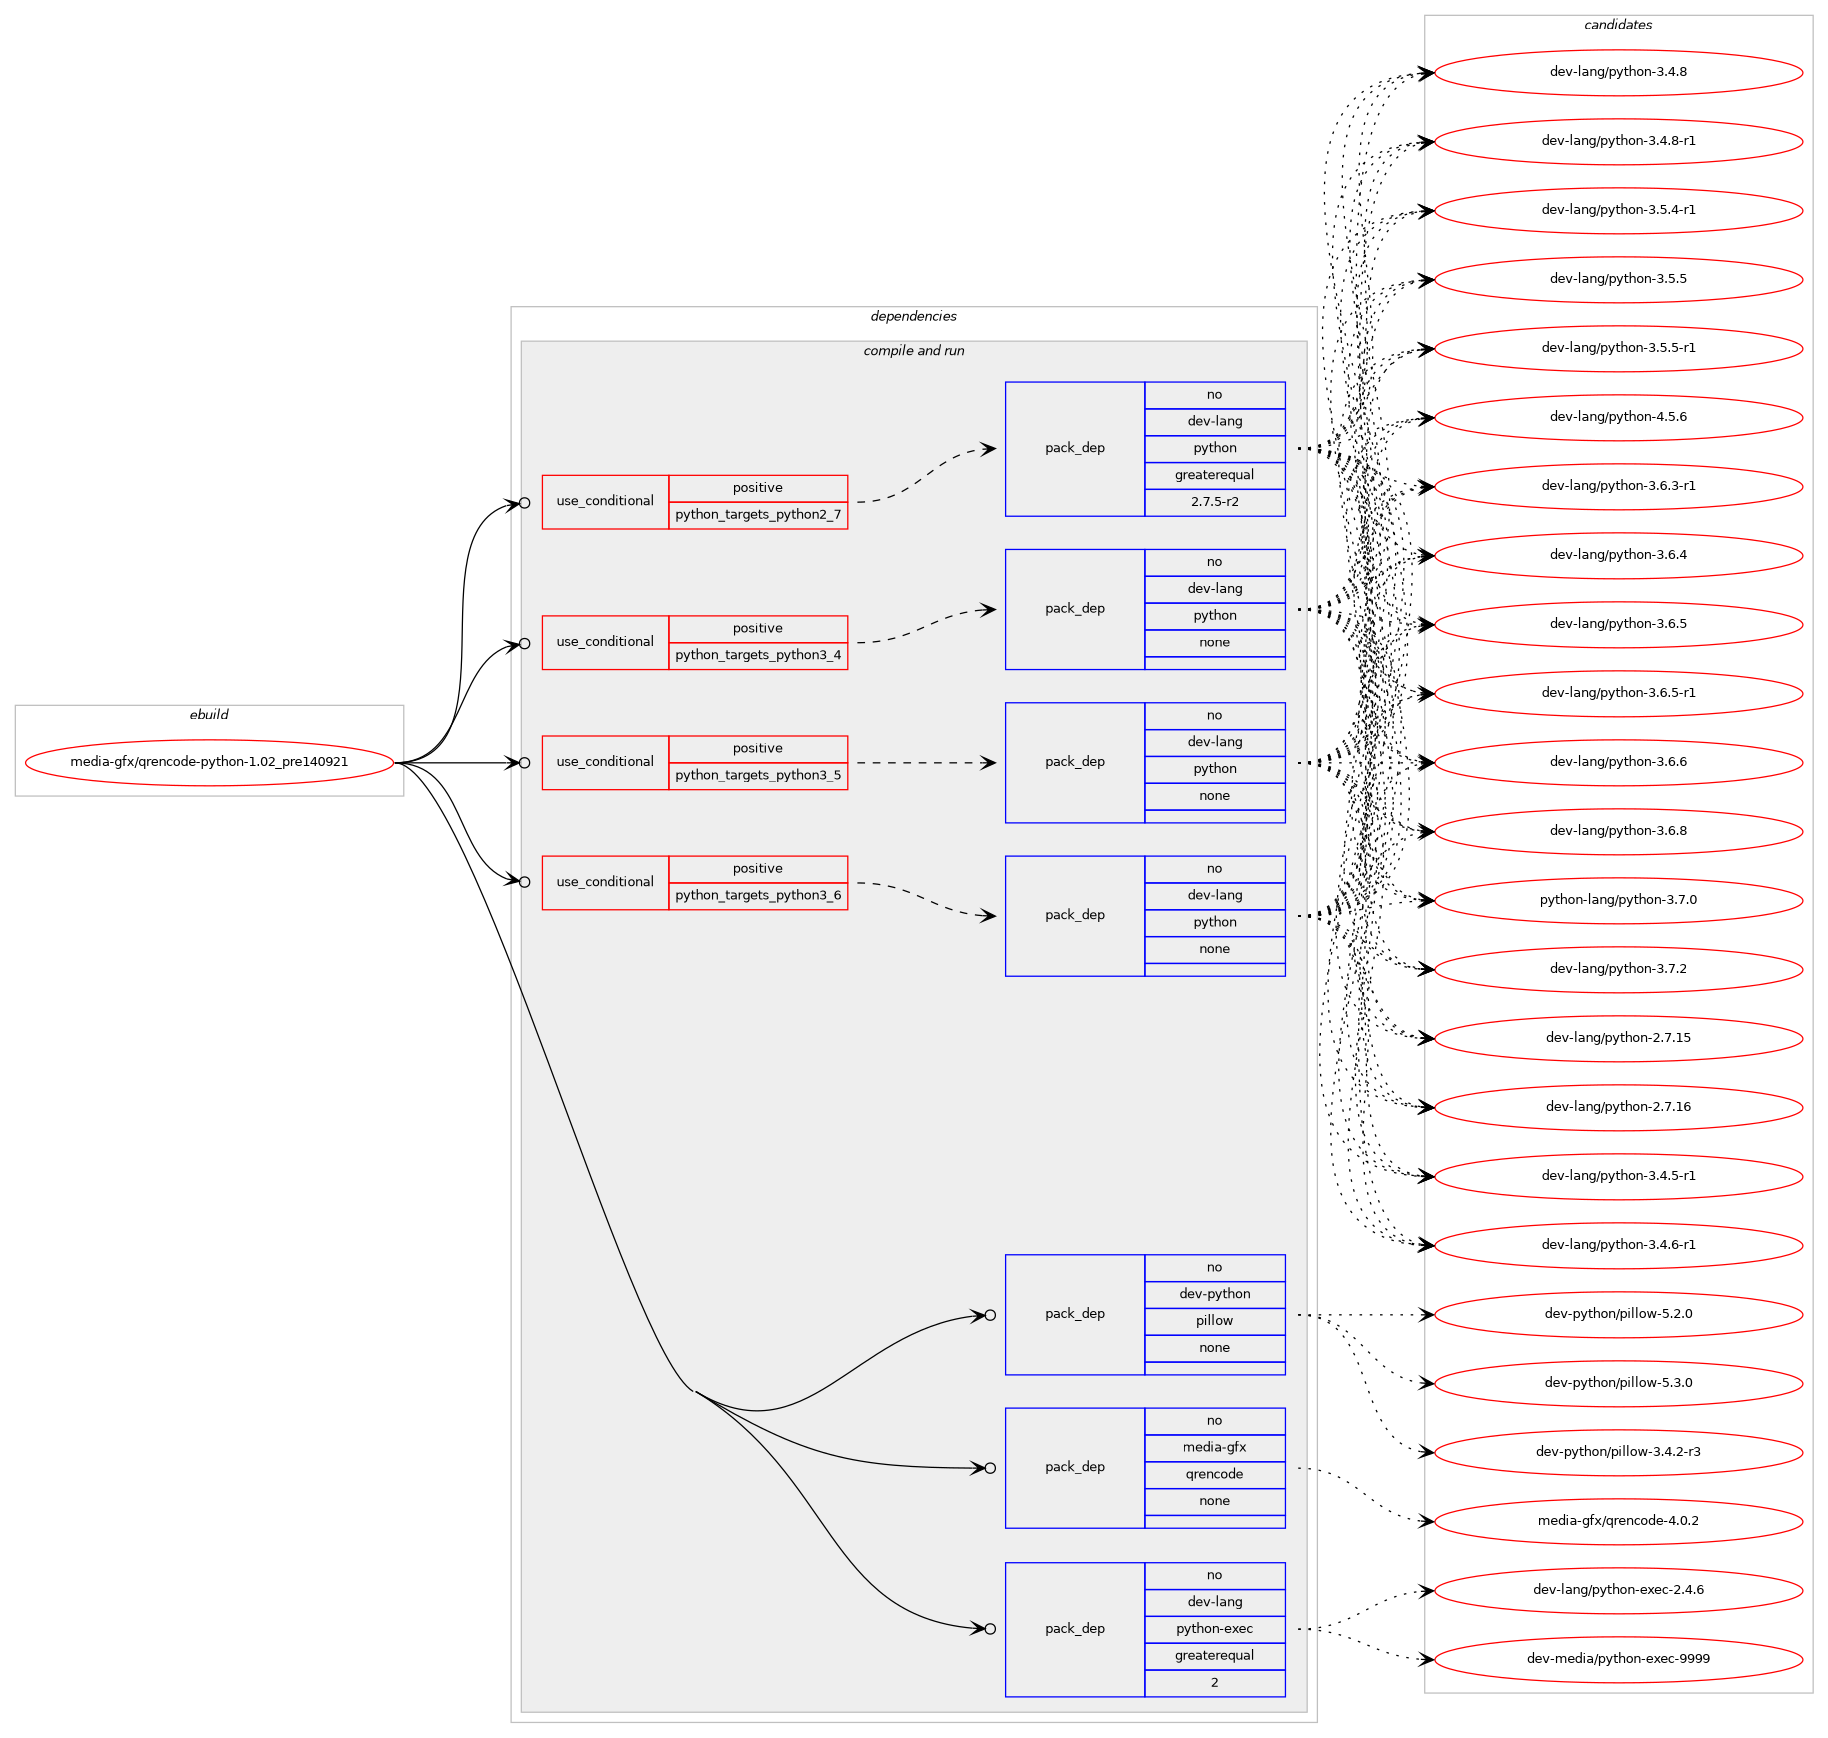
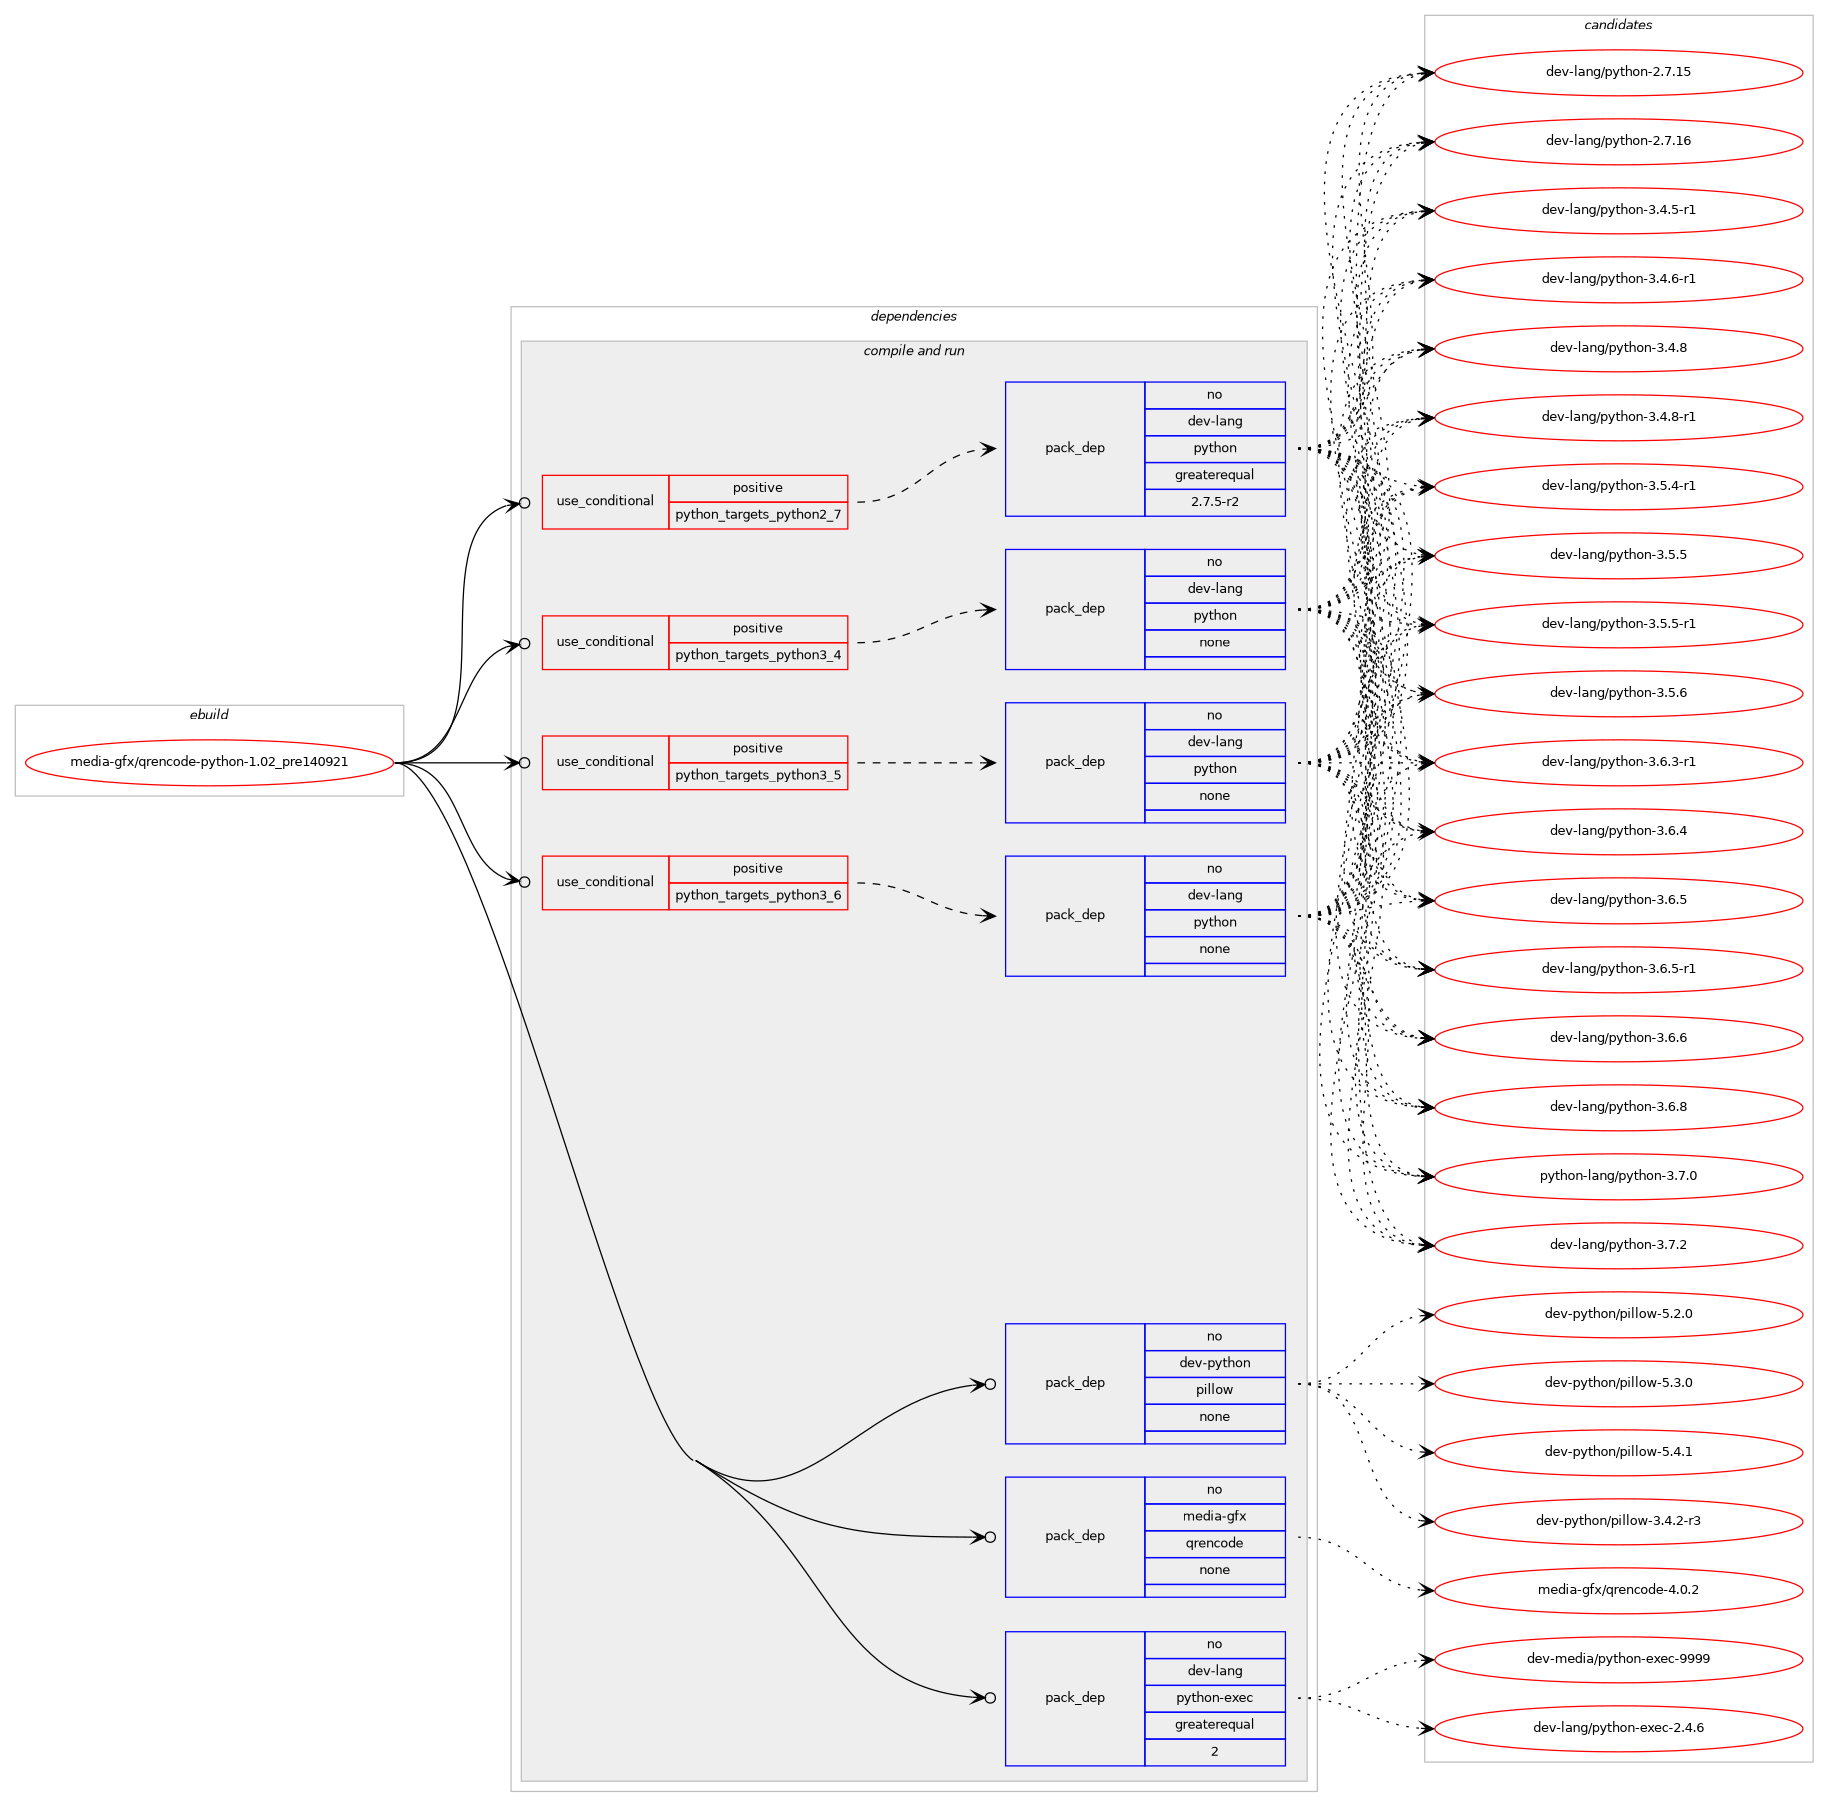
node "dev-lang/python-4.5.6": label "dev-lang/python-4.5.6" -> "dev-lang/python-3.5.6"
node "dev-python/pillow-5.4.1": added
